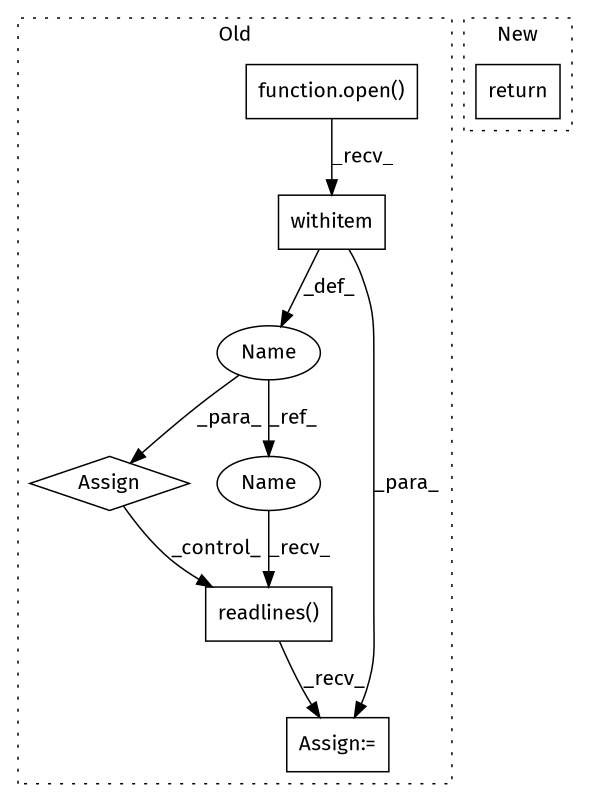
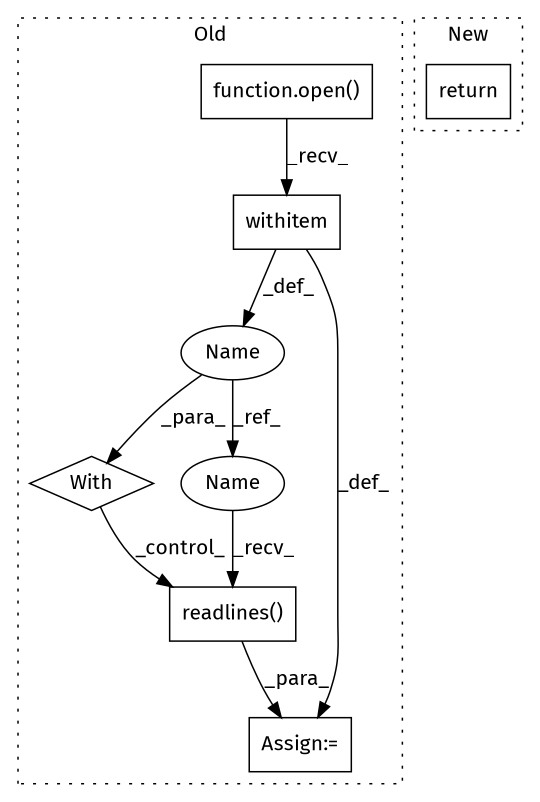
node "Assign": label "Assign" -> "With"
edge "withitem" -> "Assign:=": label "_para_" -> "_def_"
edge "readlines()" -> "Assign:=": label "_recv_" -> "_para_"
